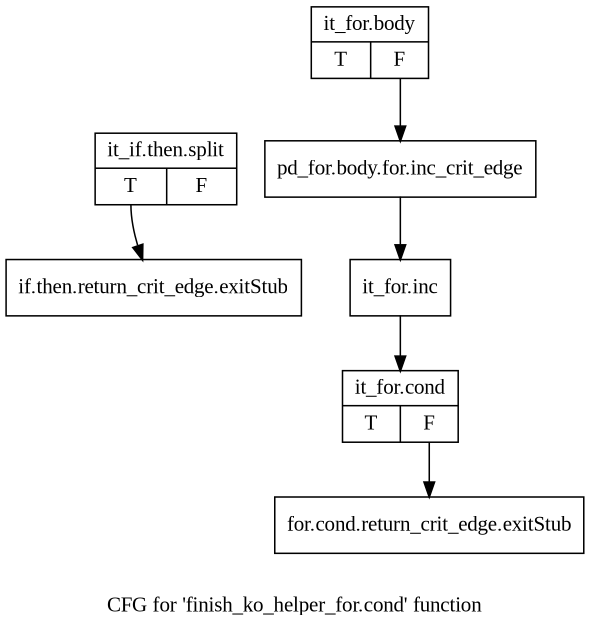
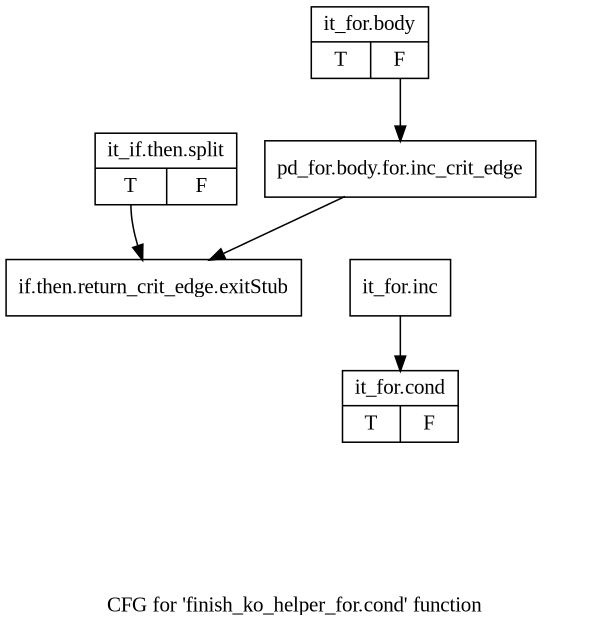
edge "pd_for.body.for.inc_crit_edge" -> "it_for.inc": now "pd_for.body.for.inc_crit_edge" -> "if.then.return_crit_edge.exitStub"
node "for.cond.return_crit_edge.exitStub": removed
